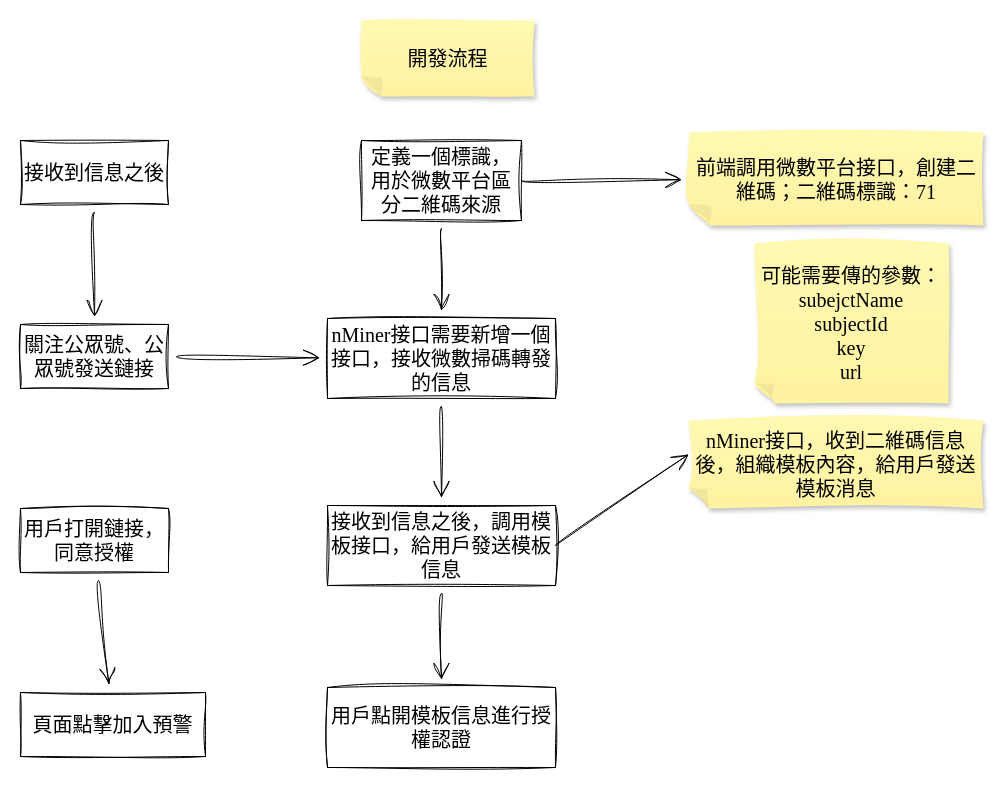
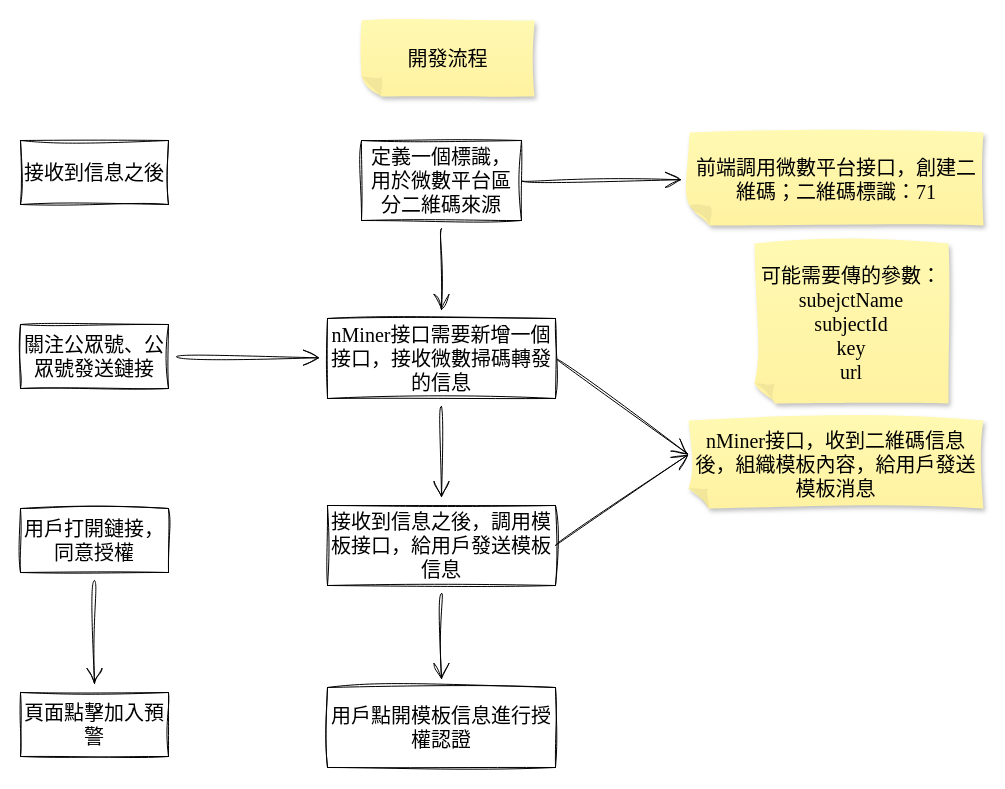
edge "接收到信息之後" -> "關注公眾號、公眾號發送鏈接": removed
edge "nMiner接口需要新增一個接口，接收微數掃碼轉發的信息" -> "nMiner接口，收到二維碼信息後，組織模板內容，給用戶發送模板消息": added
node "頁面點擊加入預警": size 185x64 -> 148x64
